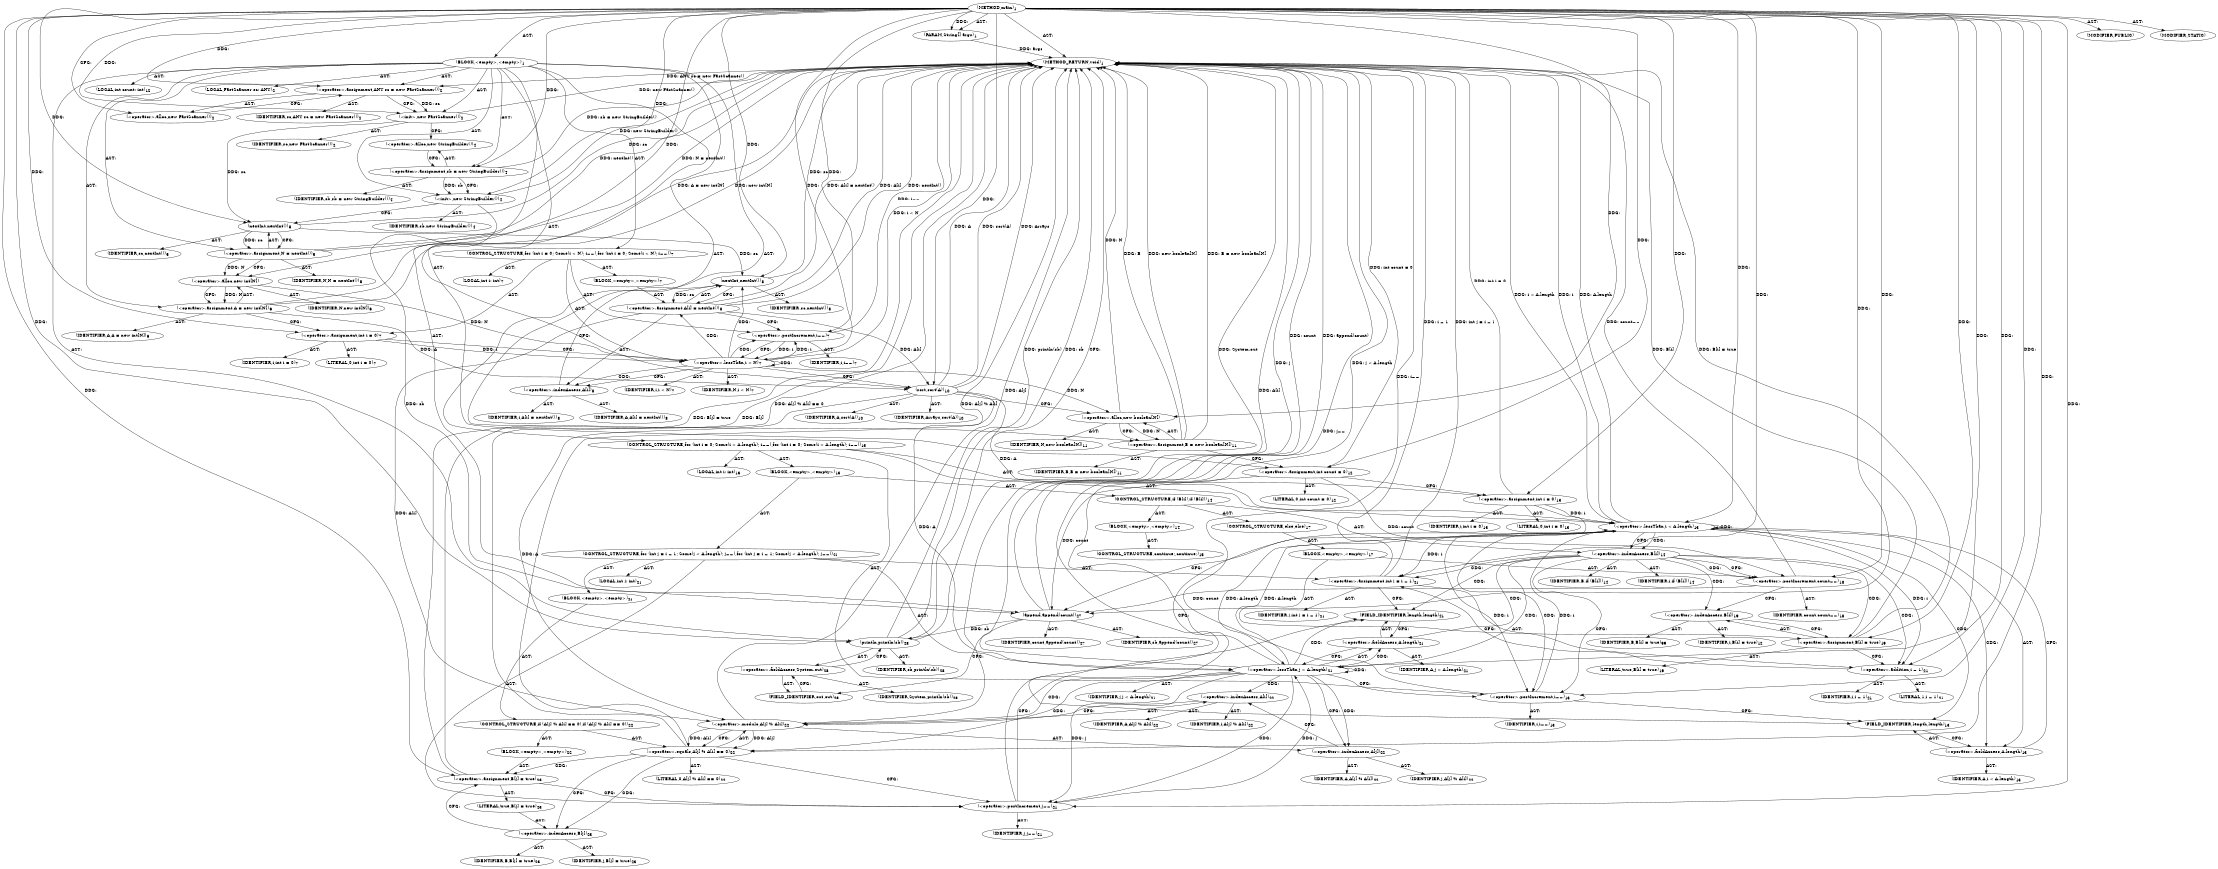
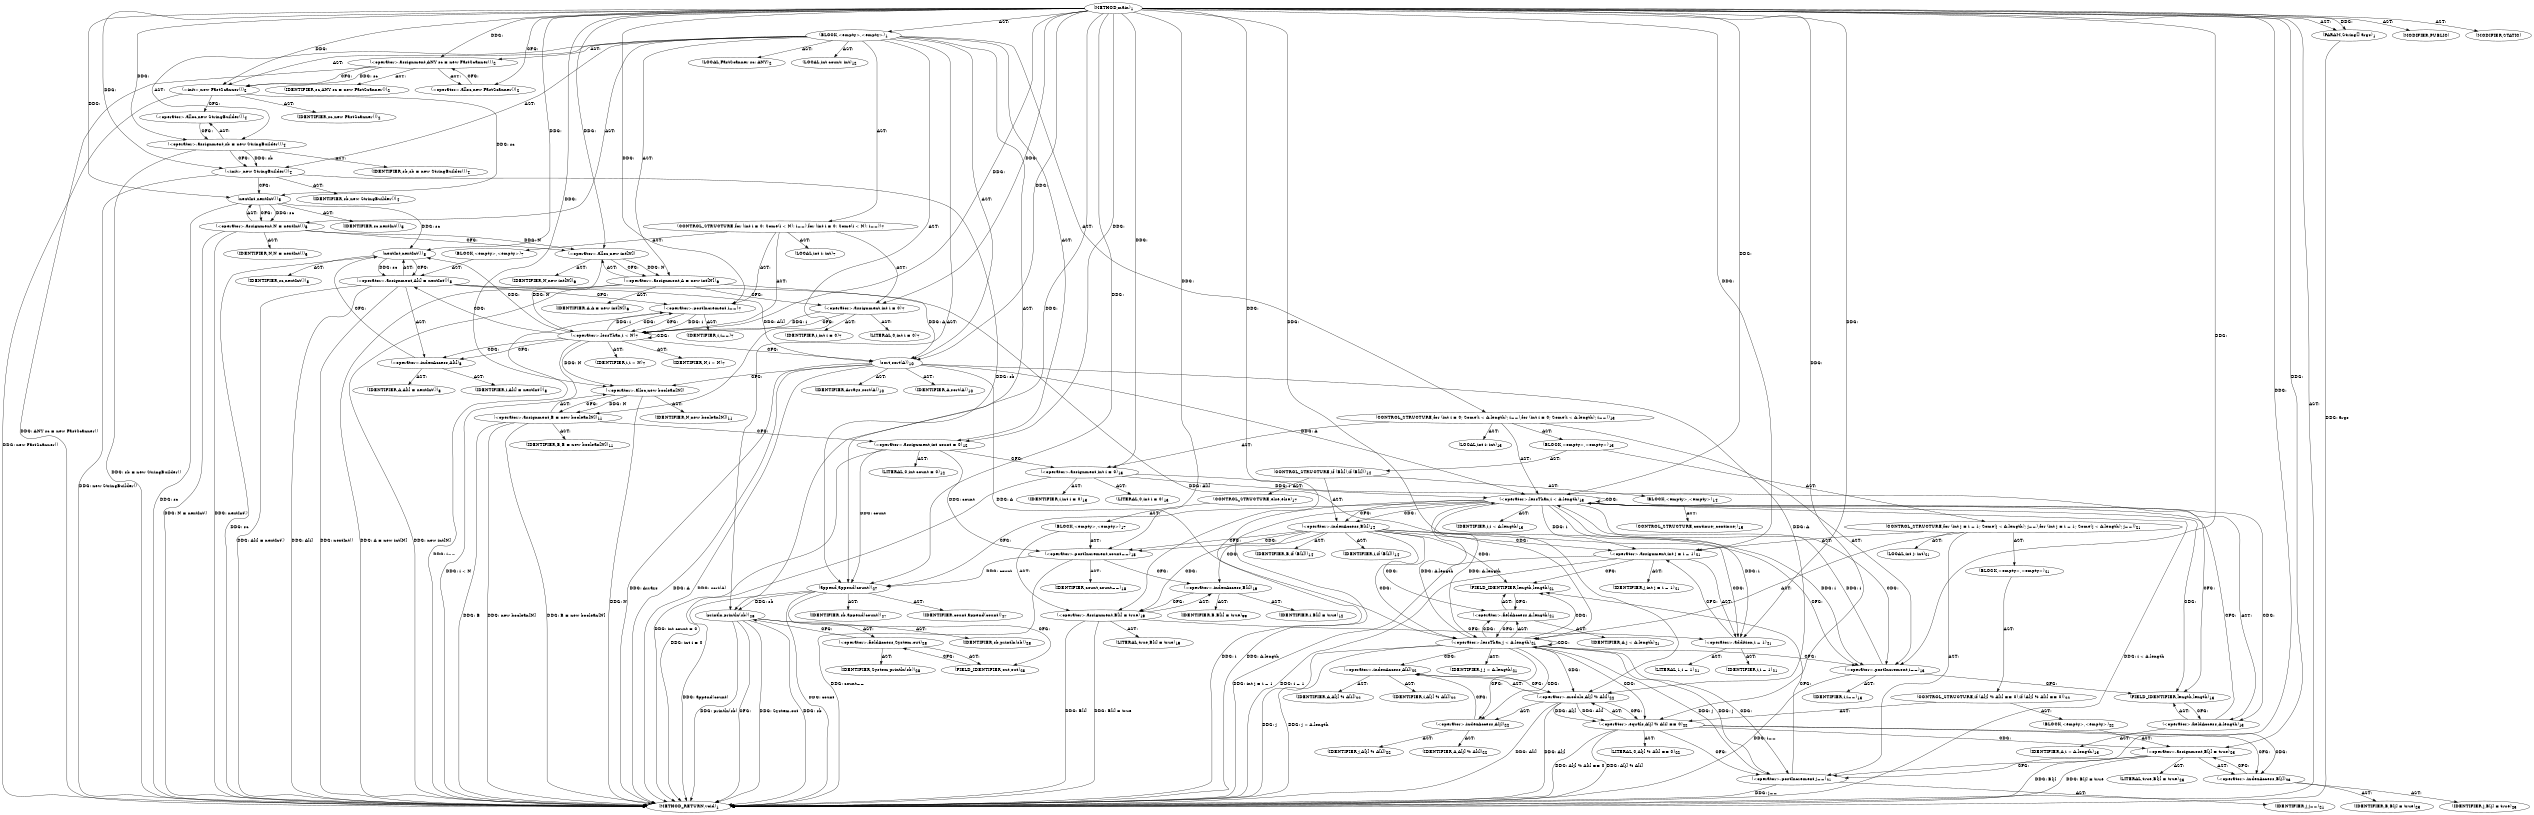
edge "(METHOD_RETURN,void)" -> "(<operator>.assignment,ANY sc = new FastScanner())": reversed
node "(IDENTIFIER,i,i < A.length)": added
edge "(LITERAL,true,B[j] = true)" -> "(<operator>.indexAccess,B[j])": now "(<operator>.assignment,B[j] = true)" -> "(<operator>.indexAccess,B[j])"
